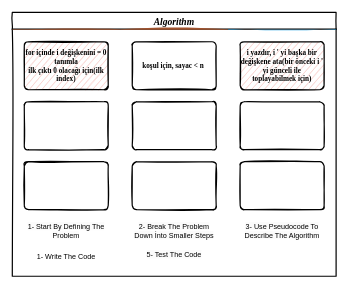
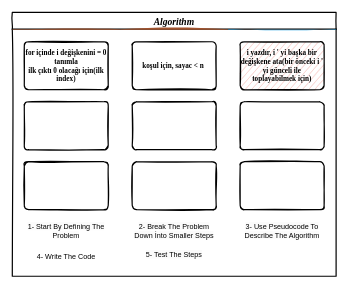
node "for içinde i değişkenini = 0 tanımla ilk çıktı 0 olacağı için(ilk index)": fillcolor #f8cecc -> #ffffff
node "5- Test The Code": label "5- Test The Code" -> "5- Test The Steps"
node "1- Write The Code": label "1- Write The Code" -> "4- Write The Code"
